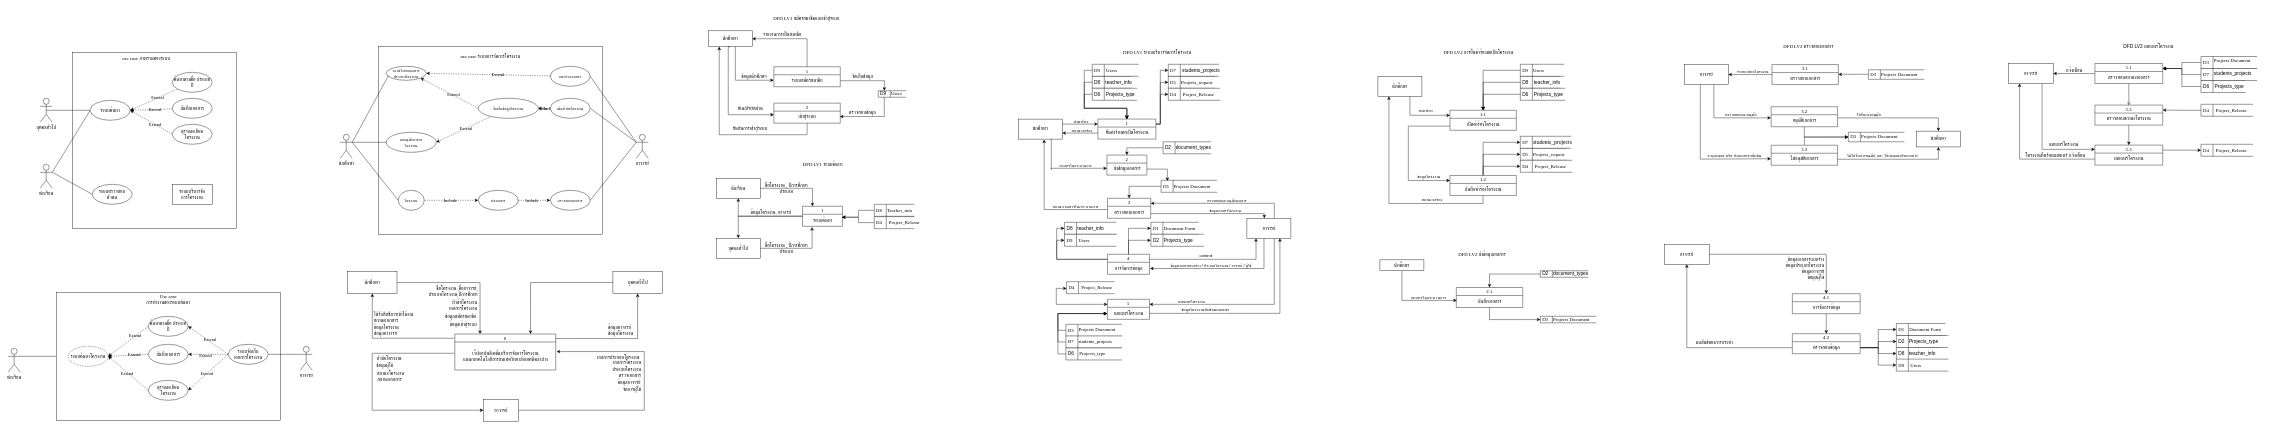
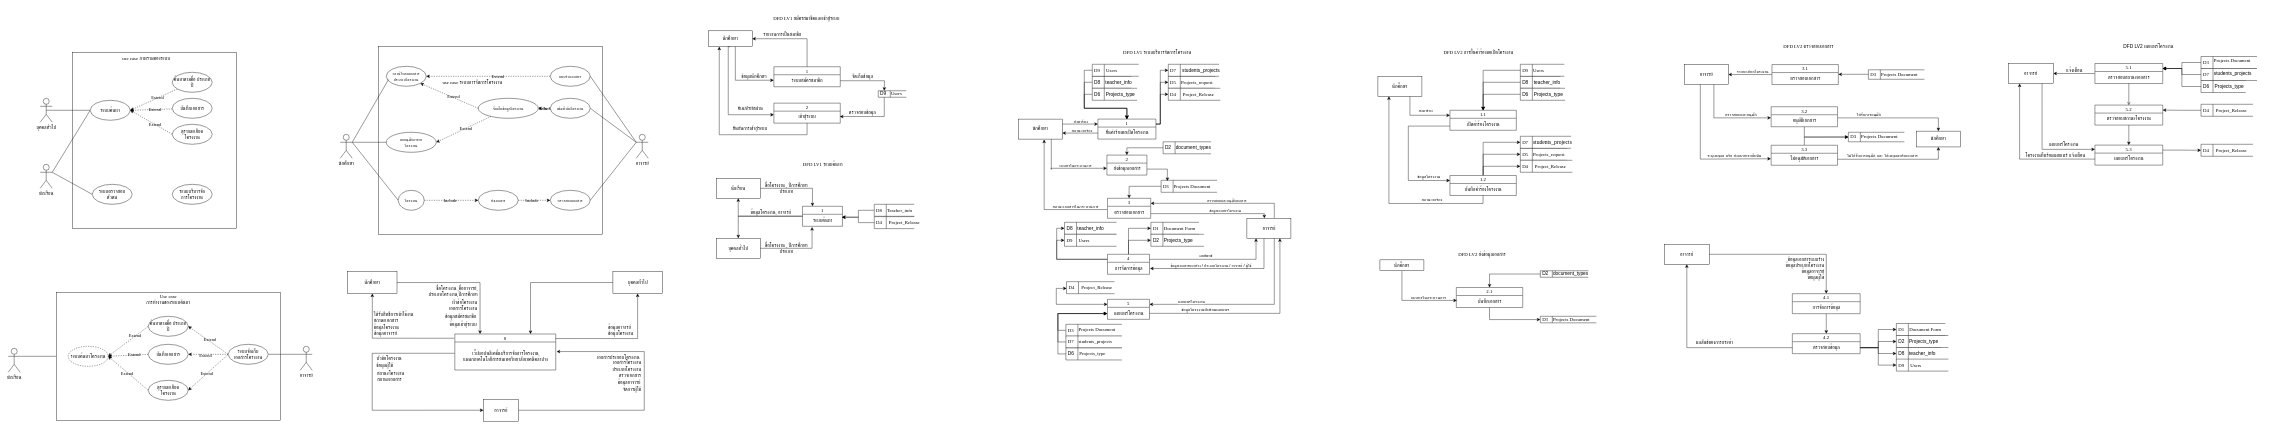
node "use case ระบบการจัดการโครงงาน": moved (490, 56) -> (472, 82)
node "ดาวน์โหลดเอกสาร ประกอบโครงงาน": size 40x14 -> 40x20
node "ระบบบริหารจัด การโครงงาน": shape rectangle -> ellipse
